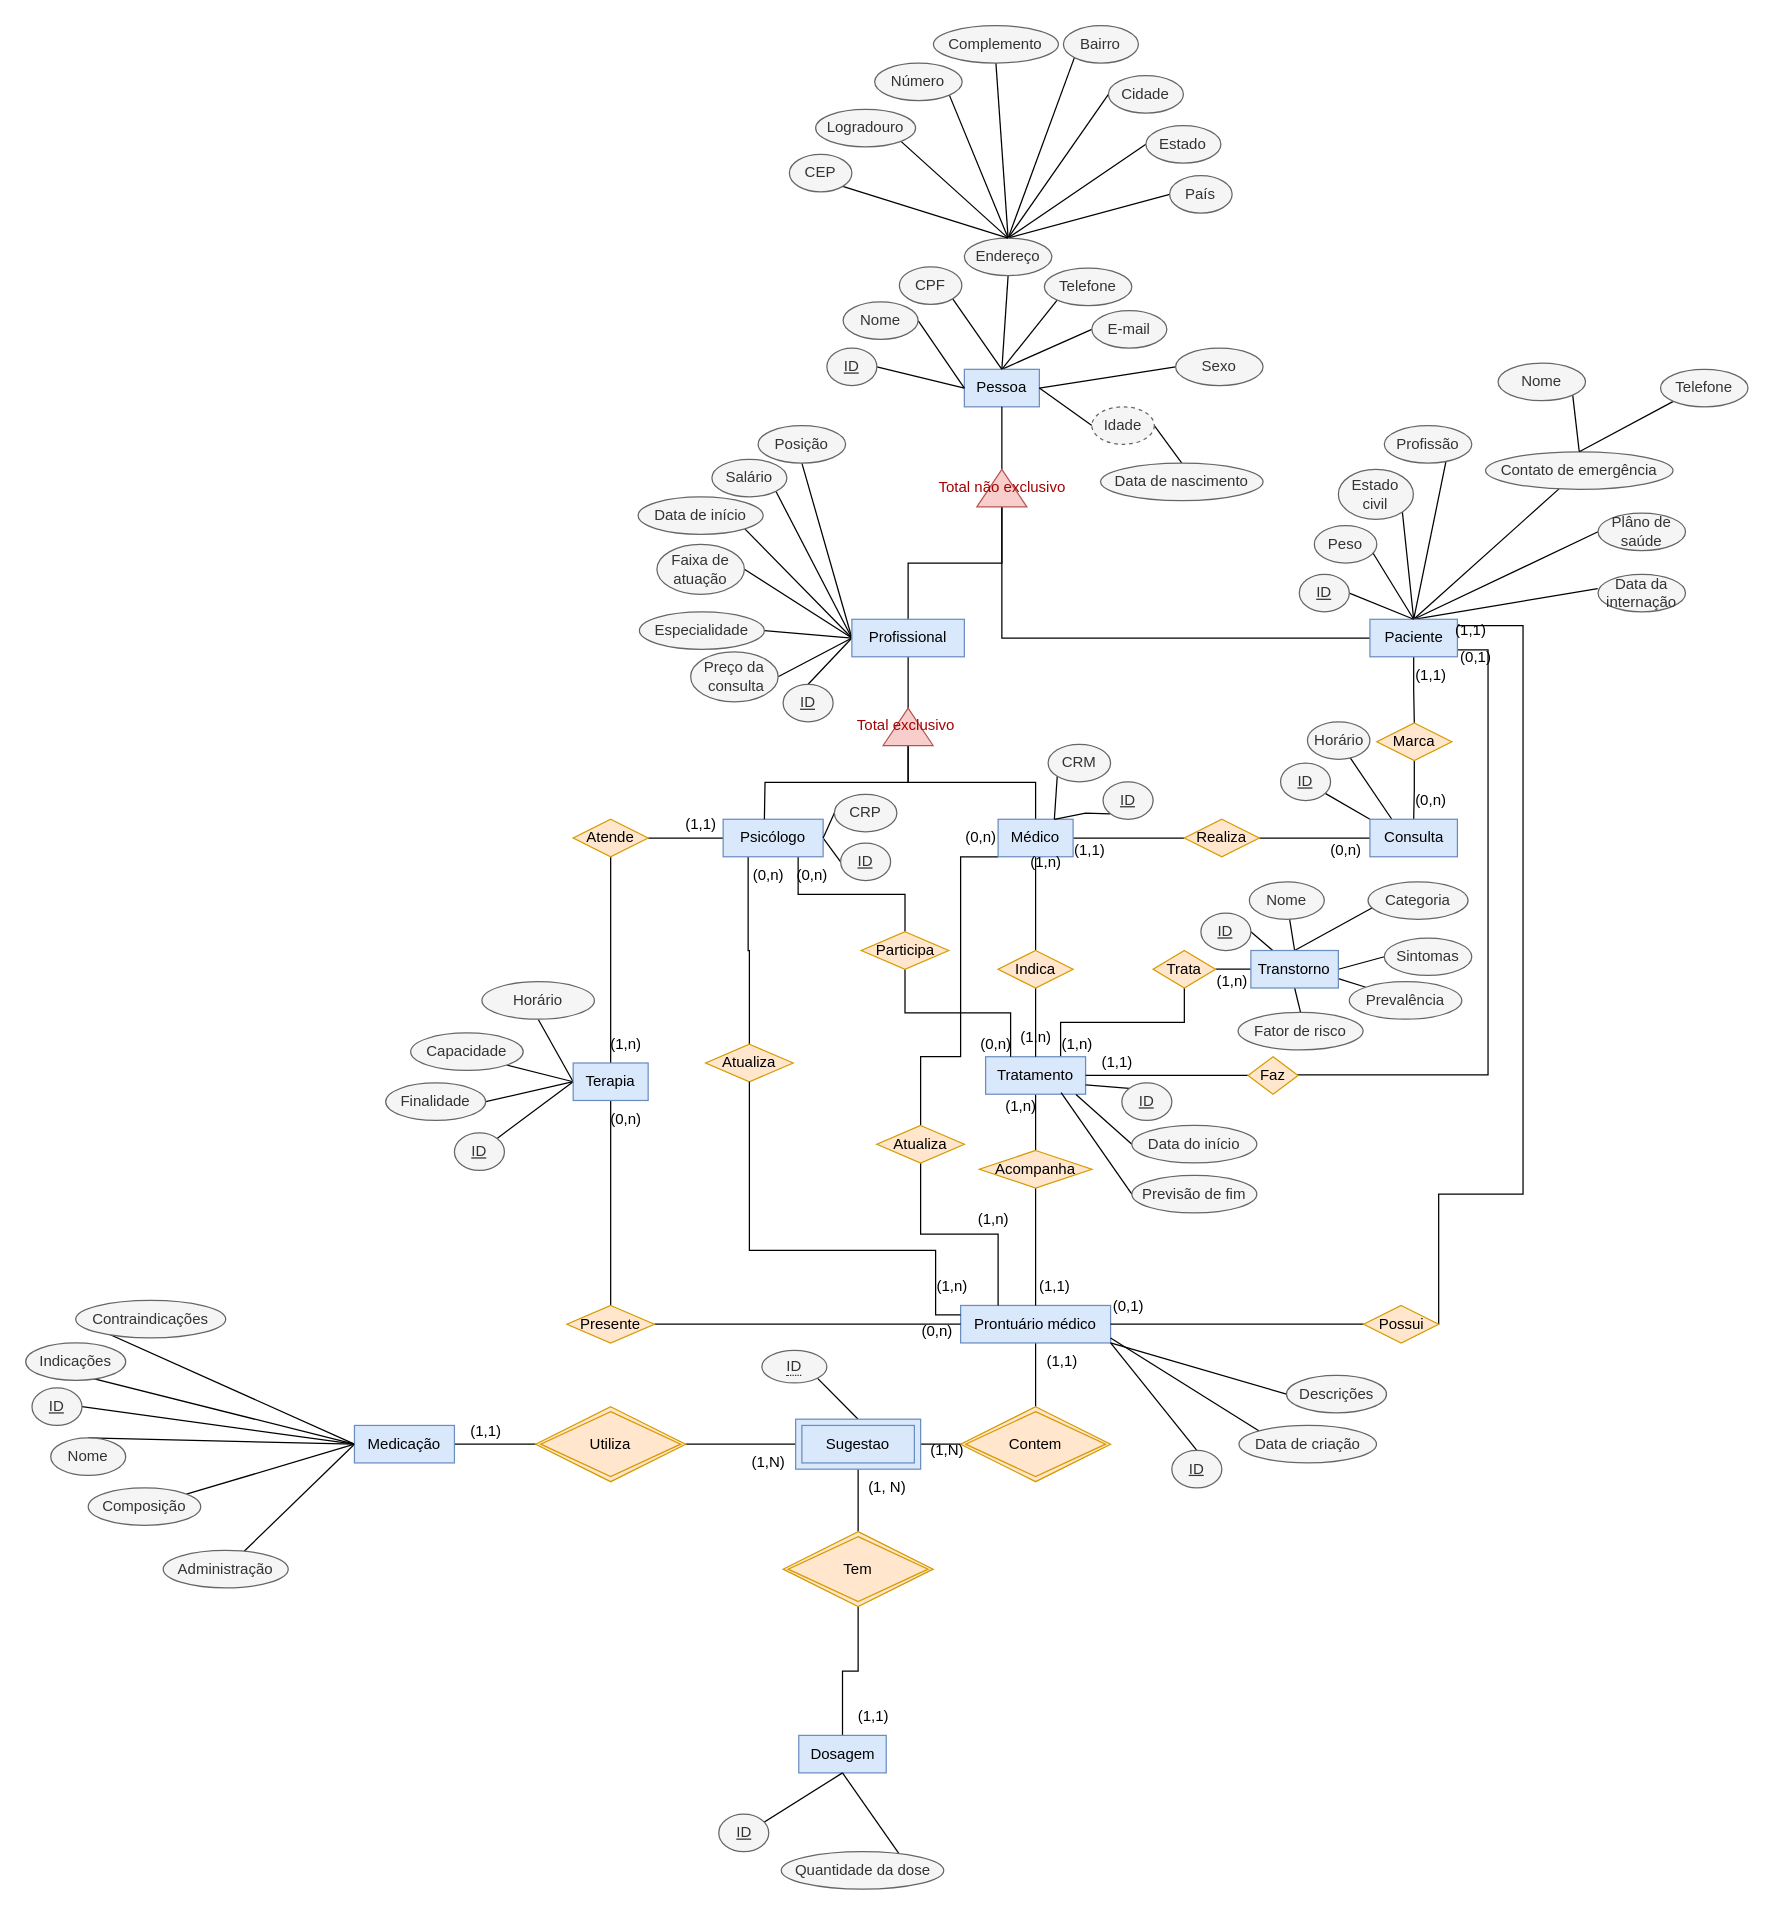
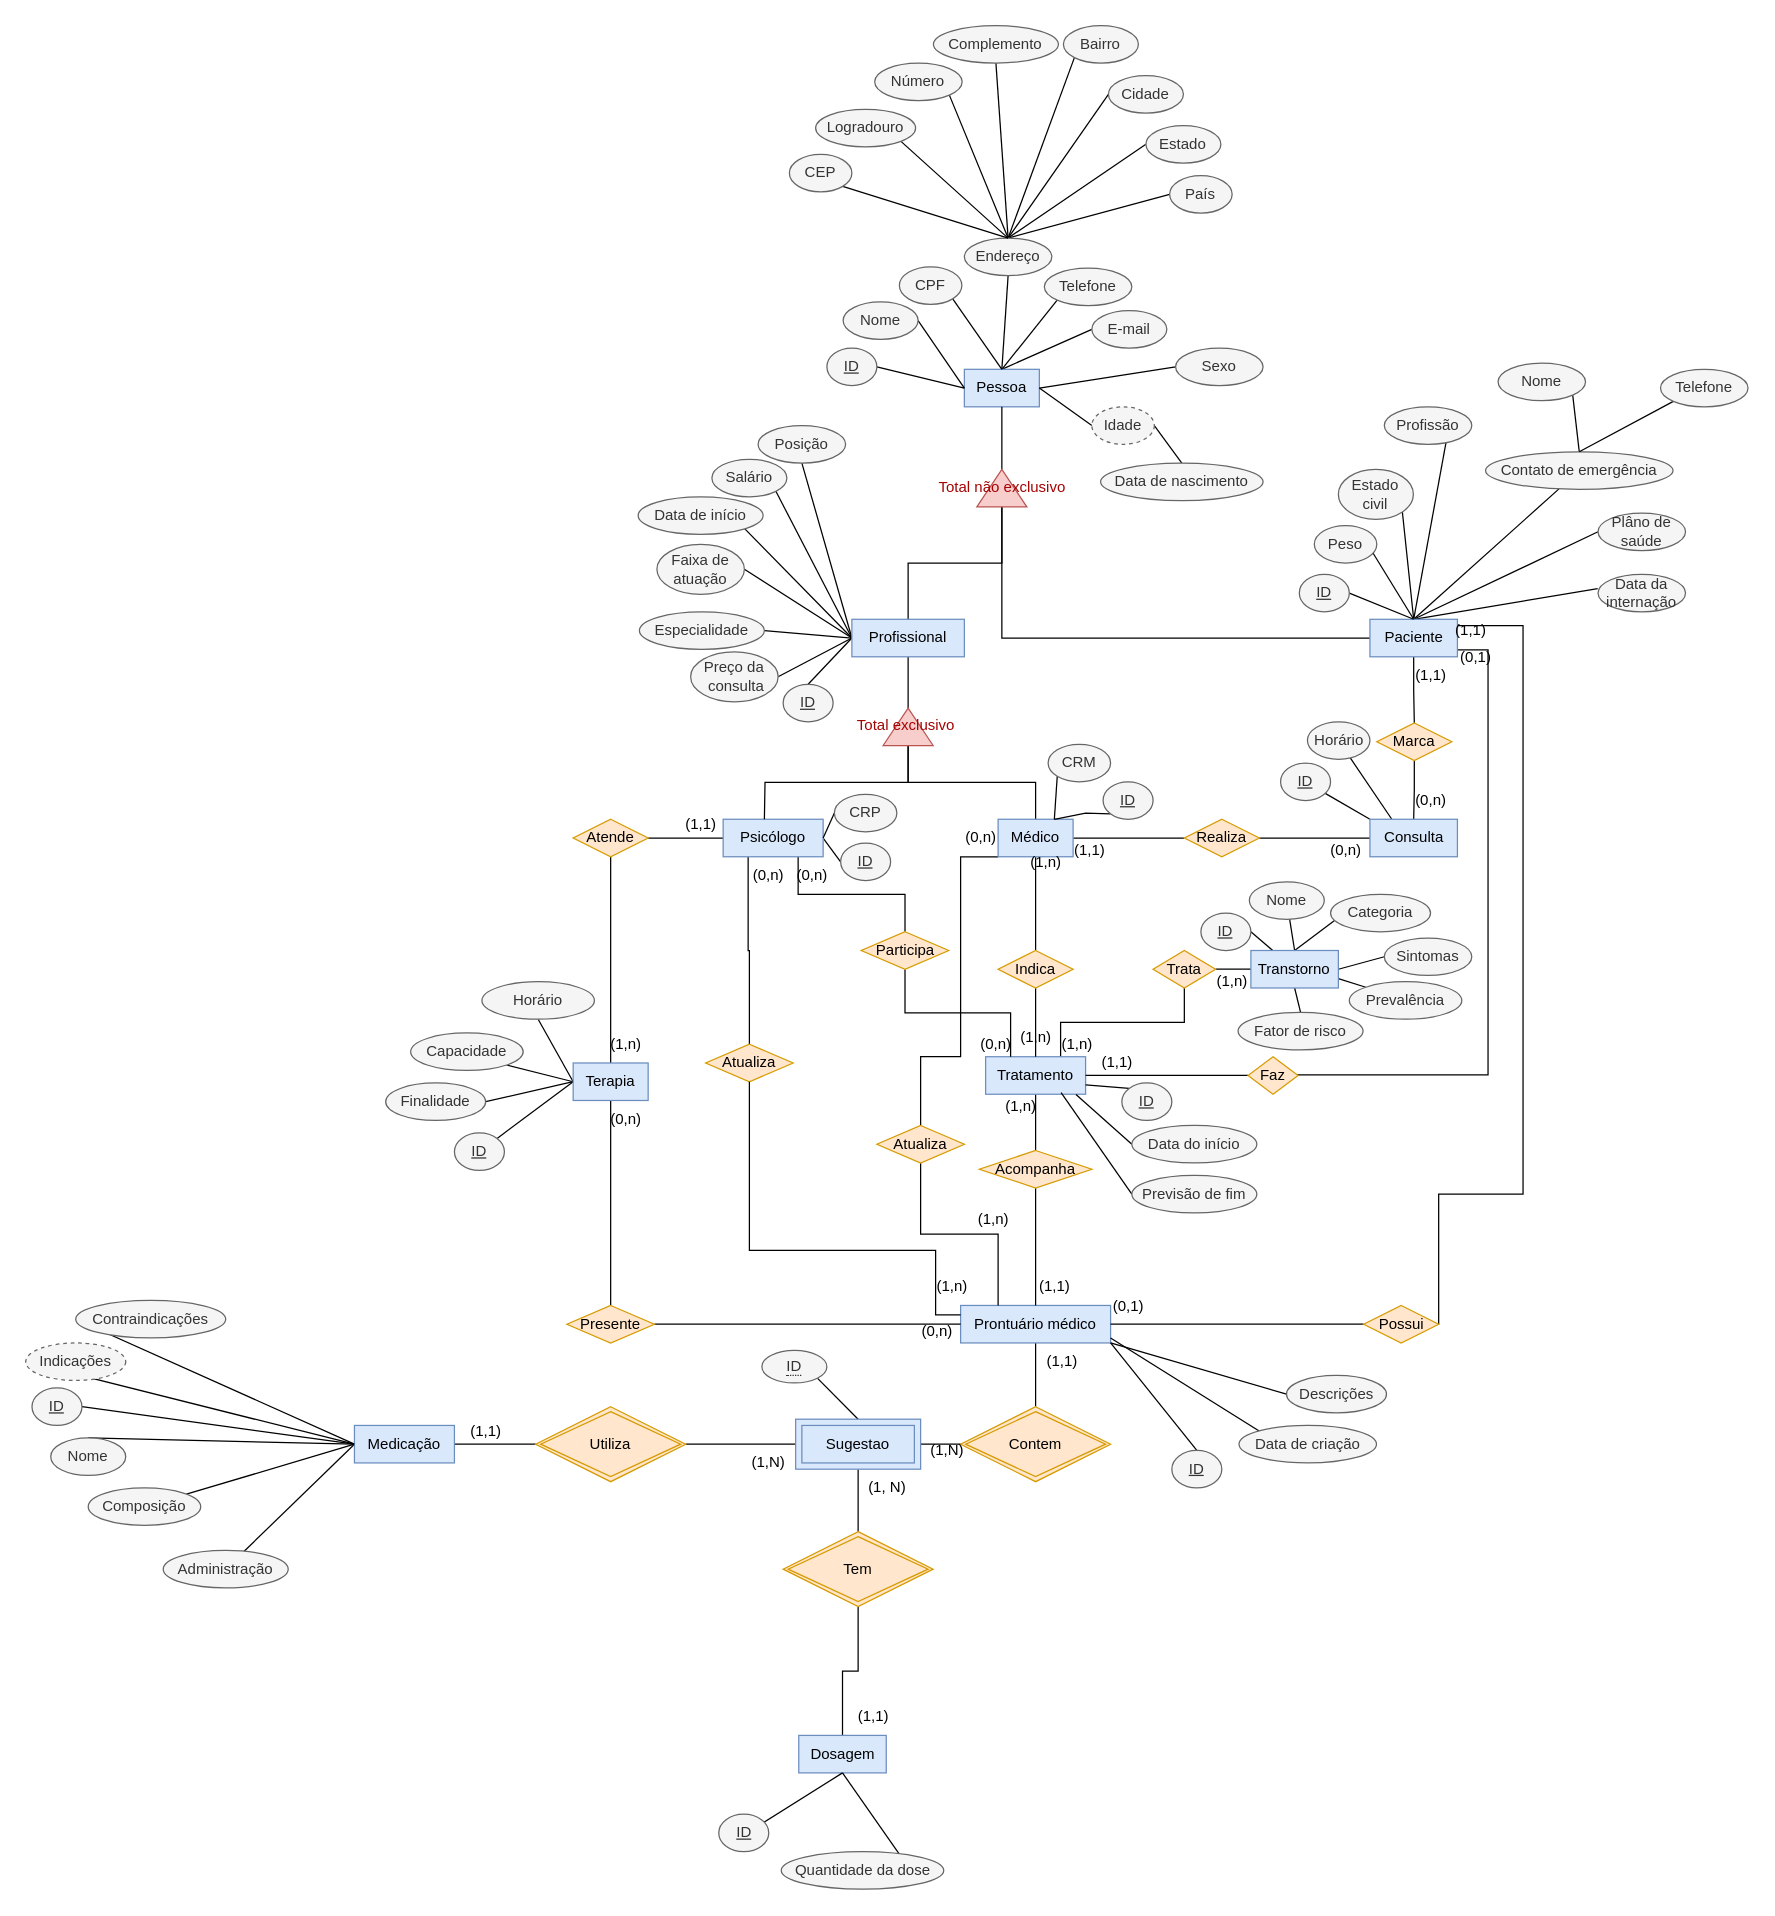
node "Profissão": moved (1428, 444) -> (1428, 426)
node "Categoria": moved (1418, 901) -> (1381, 913)
node "Indicações": style solid -> dashed
